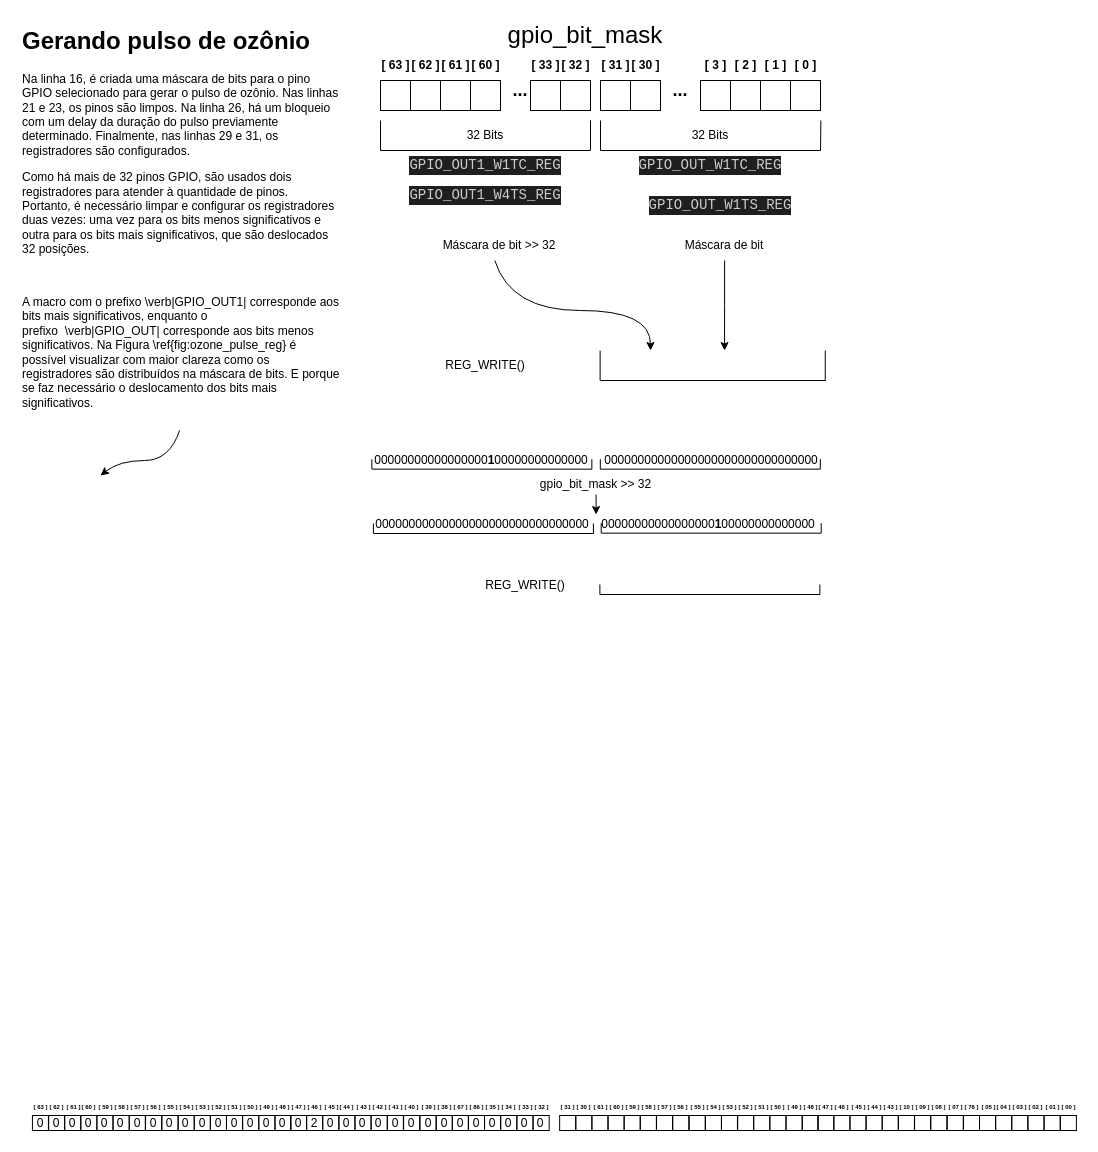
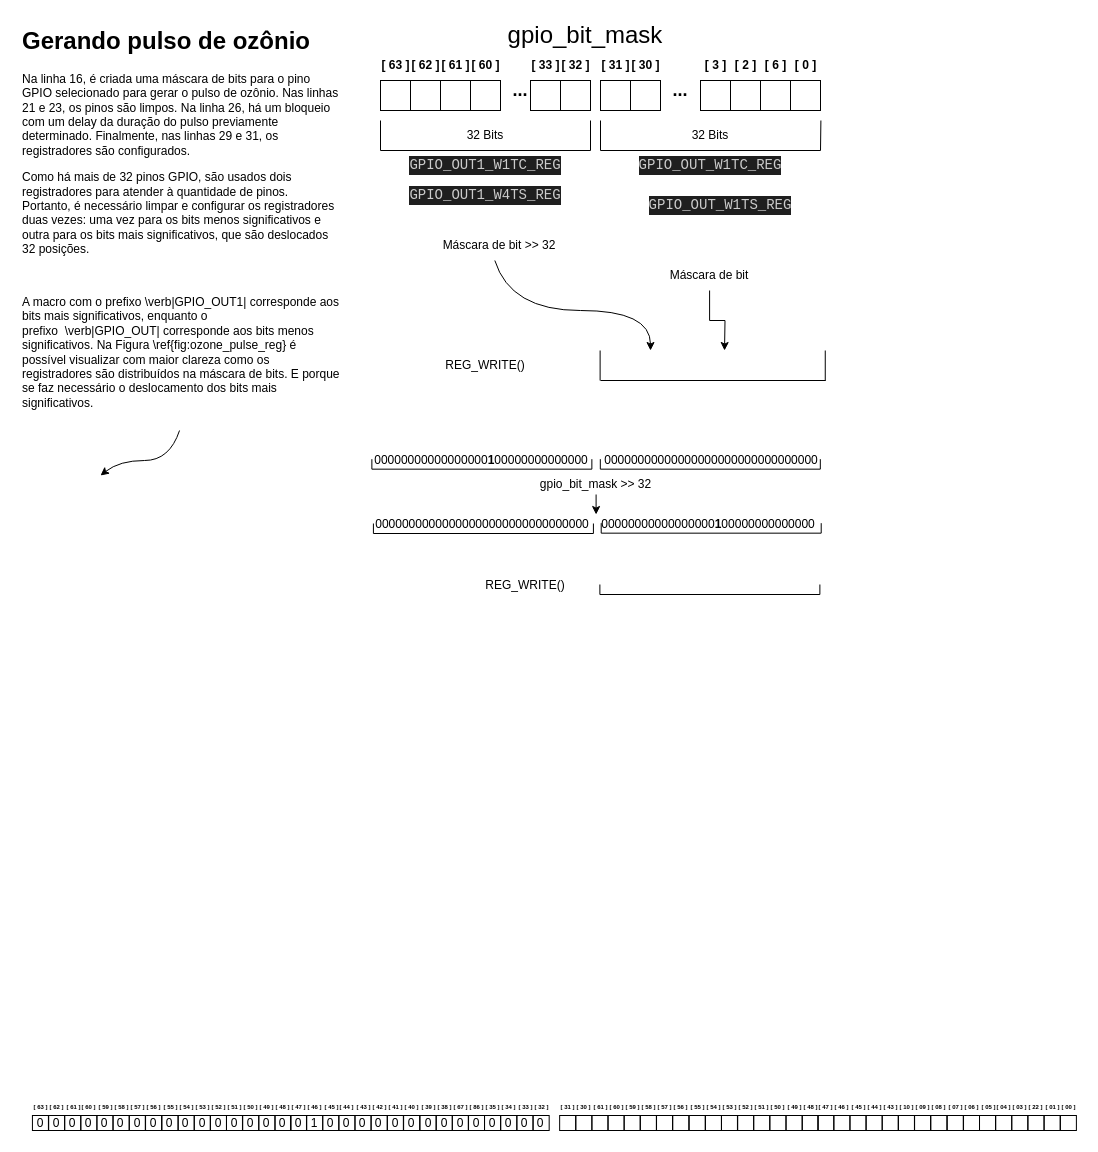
node "[ 1 ]": label "[ 1 ]" -> "[ 6 ]"
node "Máscara de bit": moved (725, 246) -> (710, 276)
node "[ 76 ]": label "[ 76 ]" -> "[ 06 ]"
node "[ 02 ]": label "[ 02 ]" -> "[ 22 ]"
node "2": label "2" -> "1"
